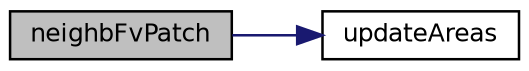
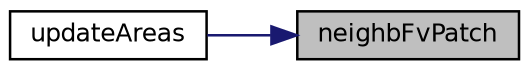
edge "neighbFvPatch" -> "updateAreas": reversed
